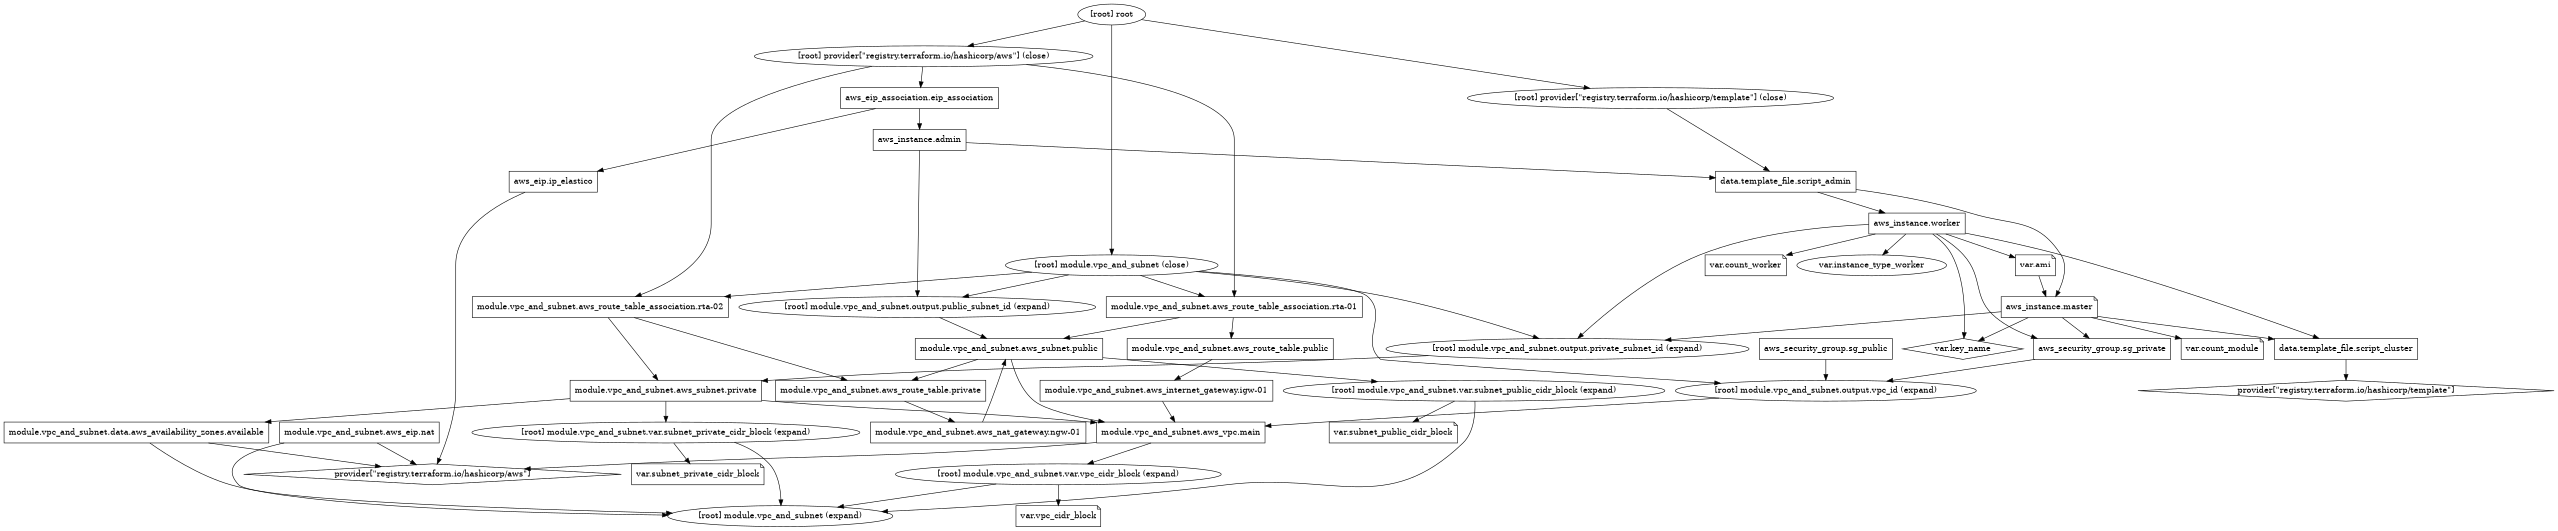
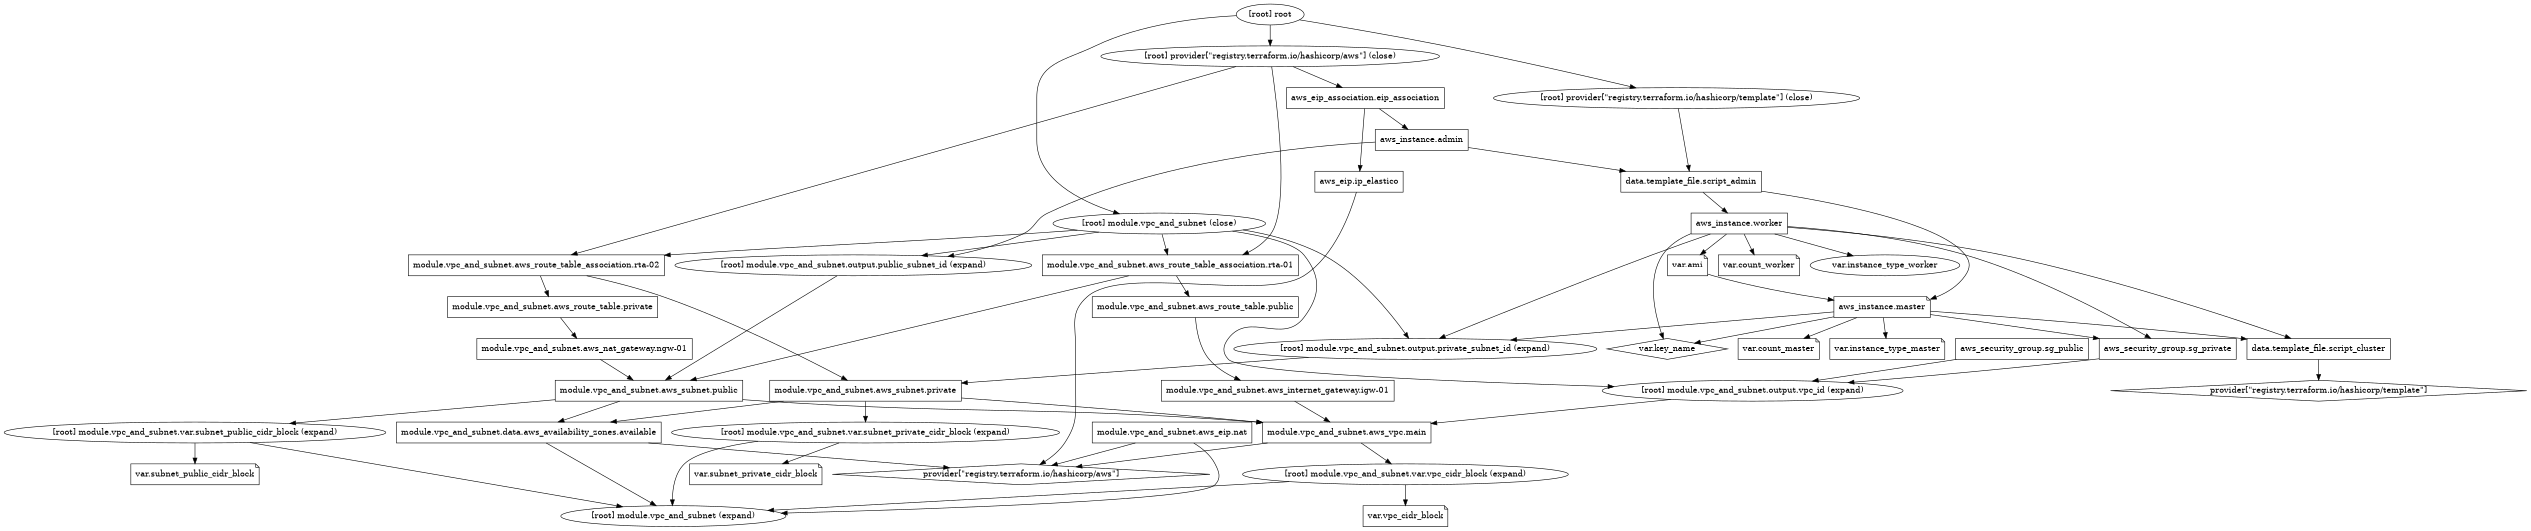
node "var.instance_type_master": added
node "var.count_module": label "var.count_module" -> "var.count_master"
edge "module.vpc_and_subnet.aws_subnet.public" -> "module.vpc_and_subnet.aws_route_table.private": now "module.vpc_and_subnet.aws_subnet.public" -> "module.vpc_and_subnet.data.aws_availability_zones.available"
